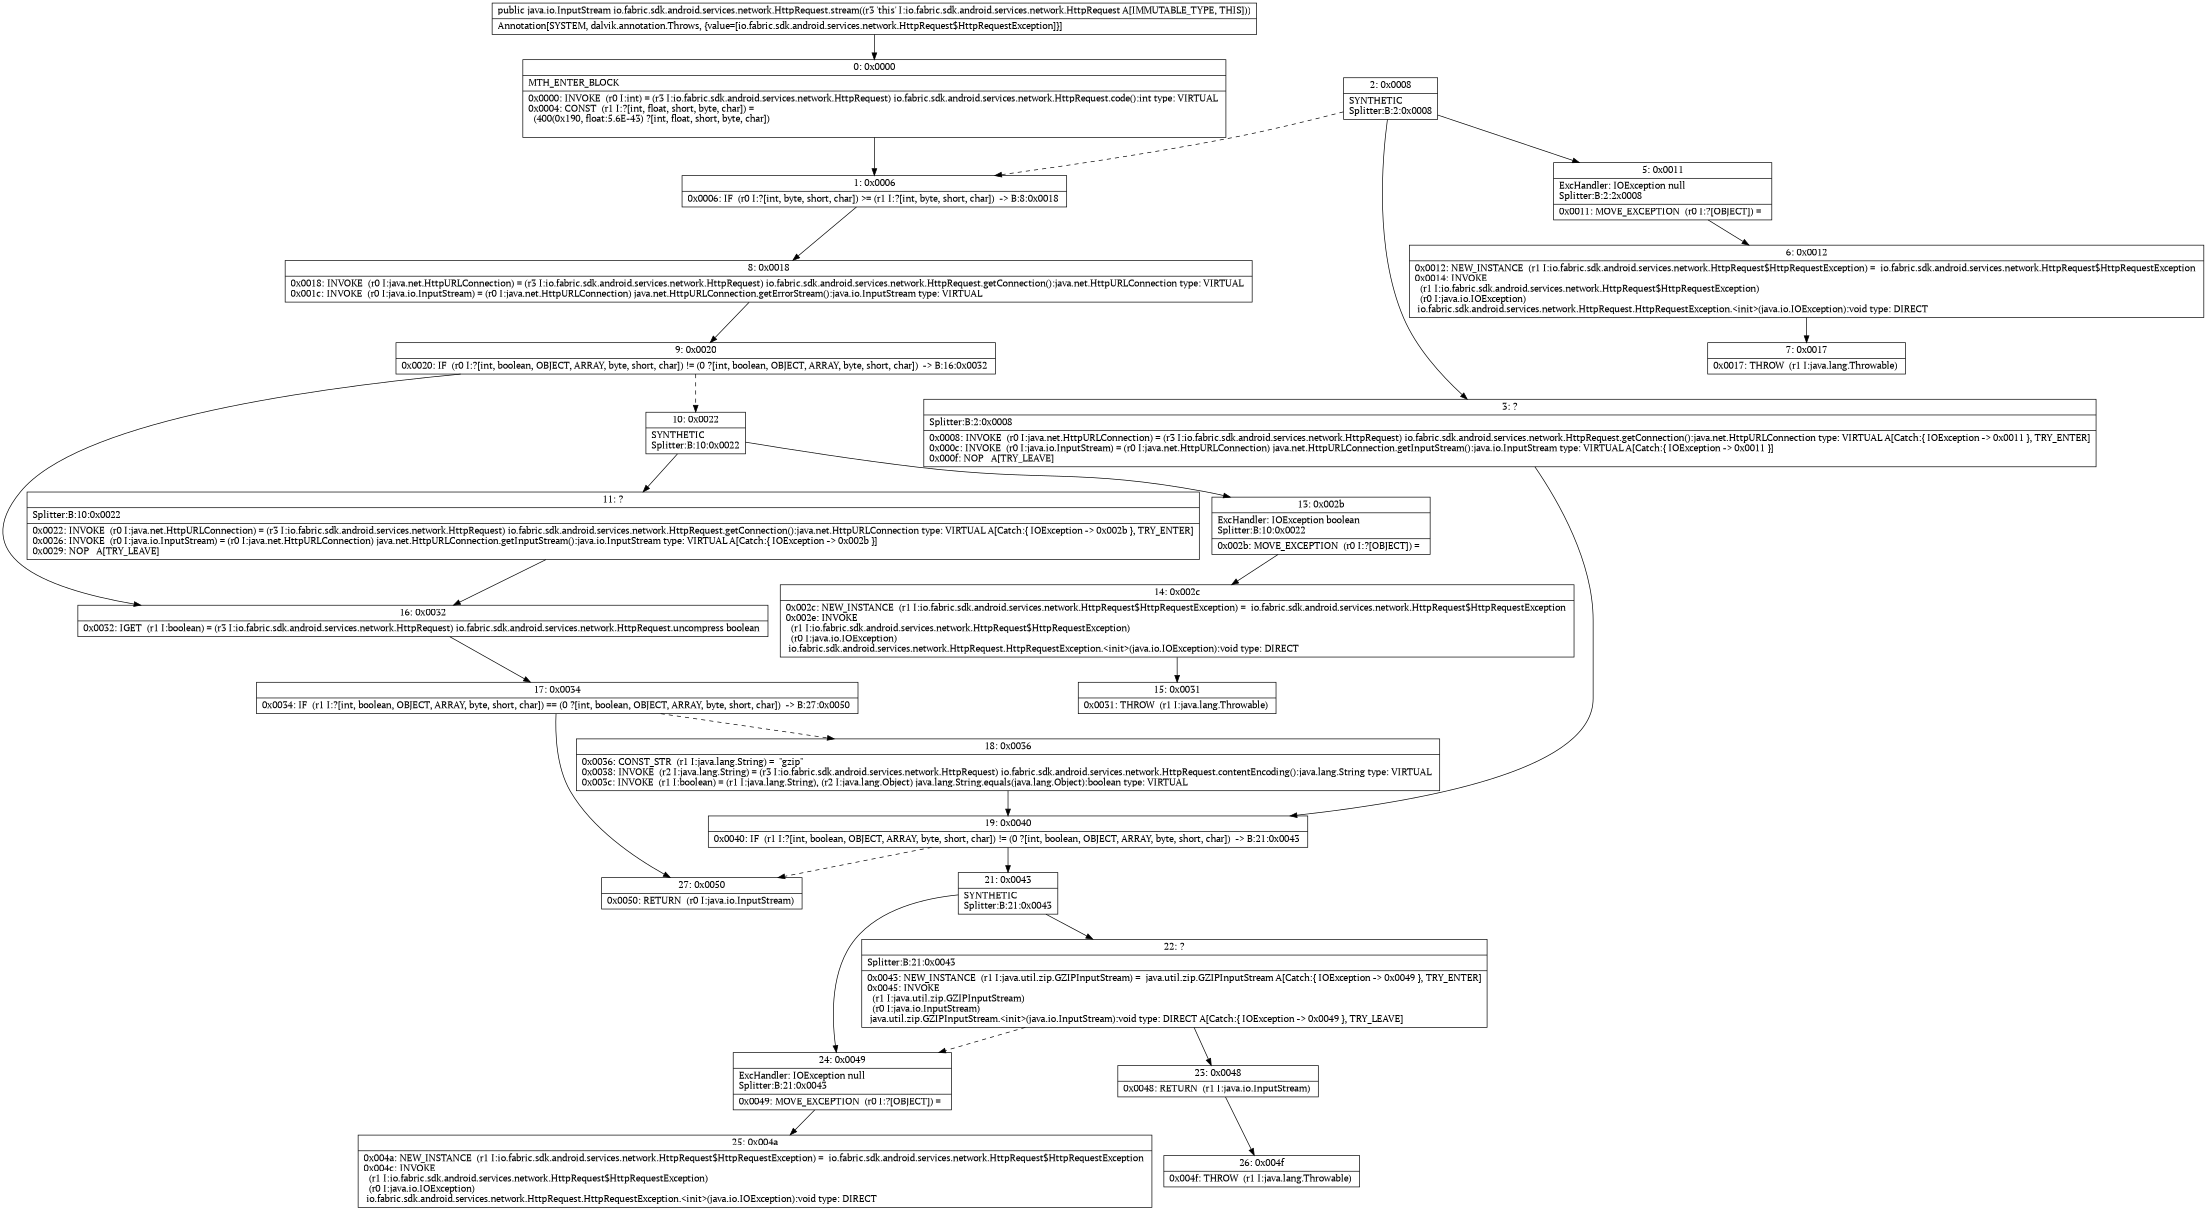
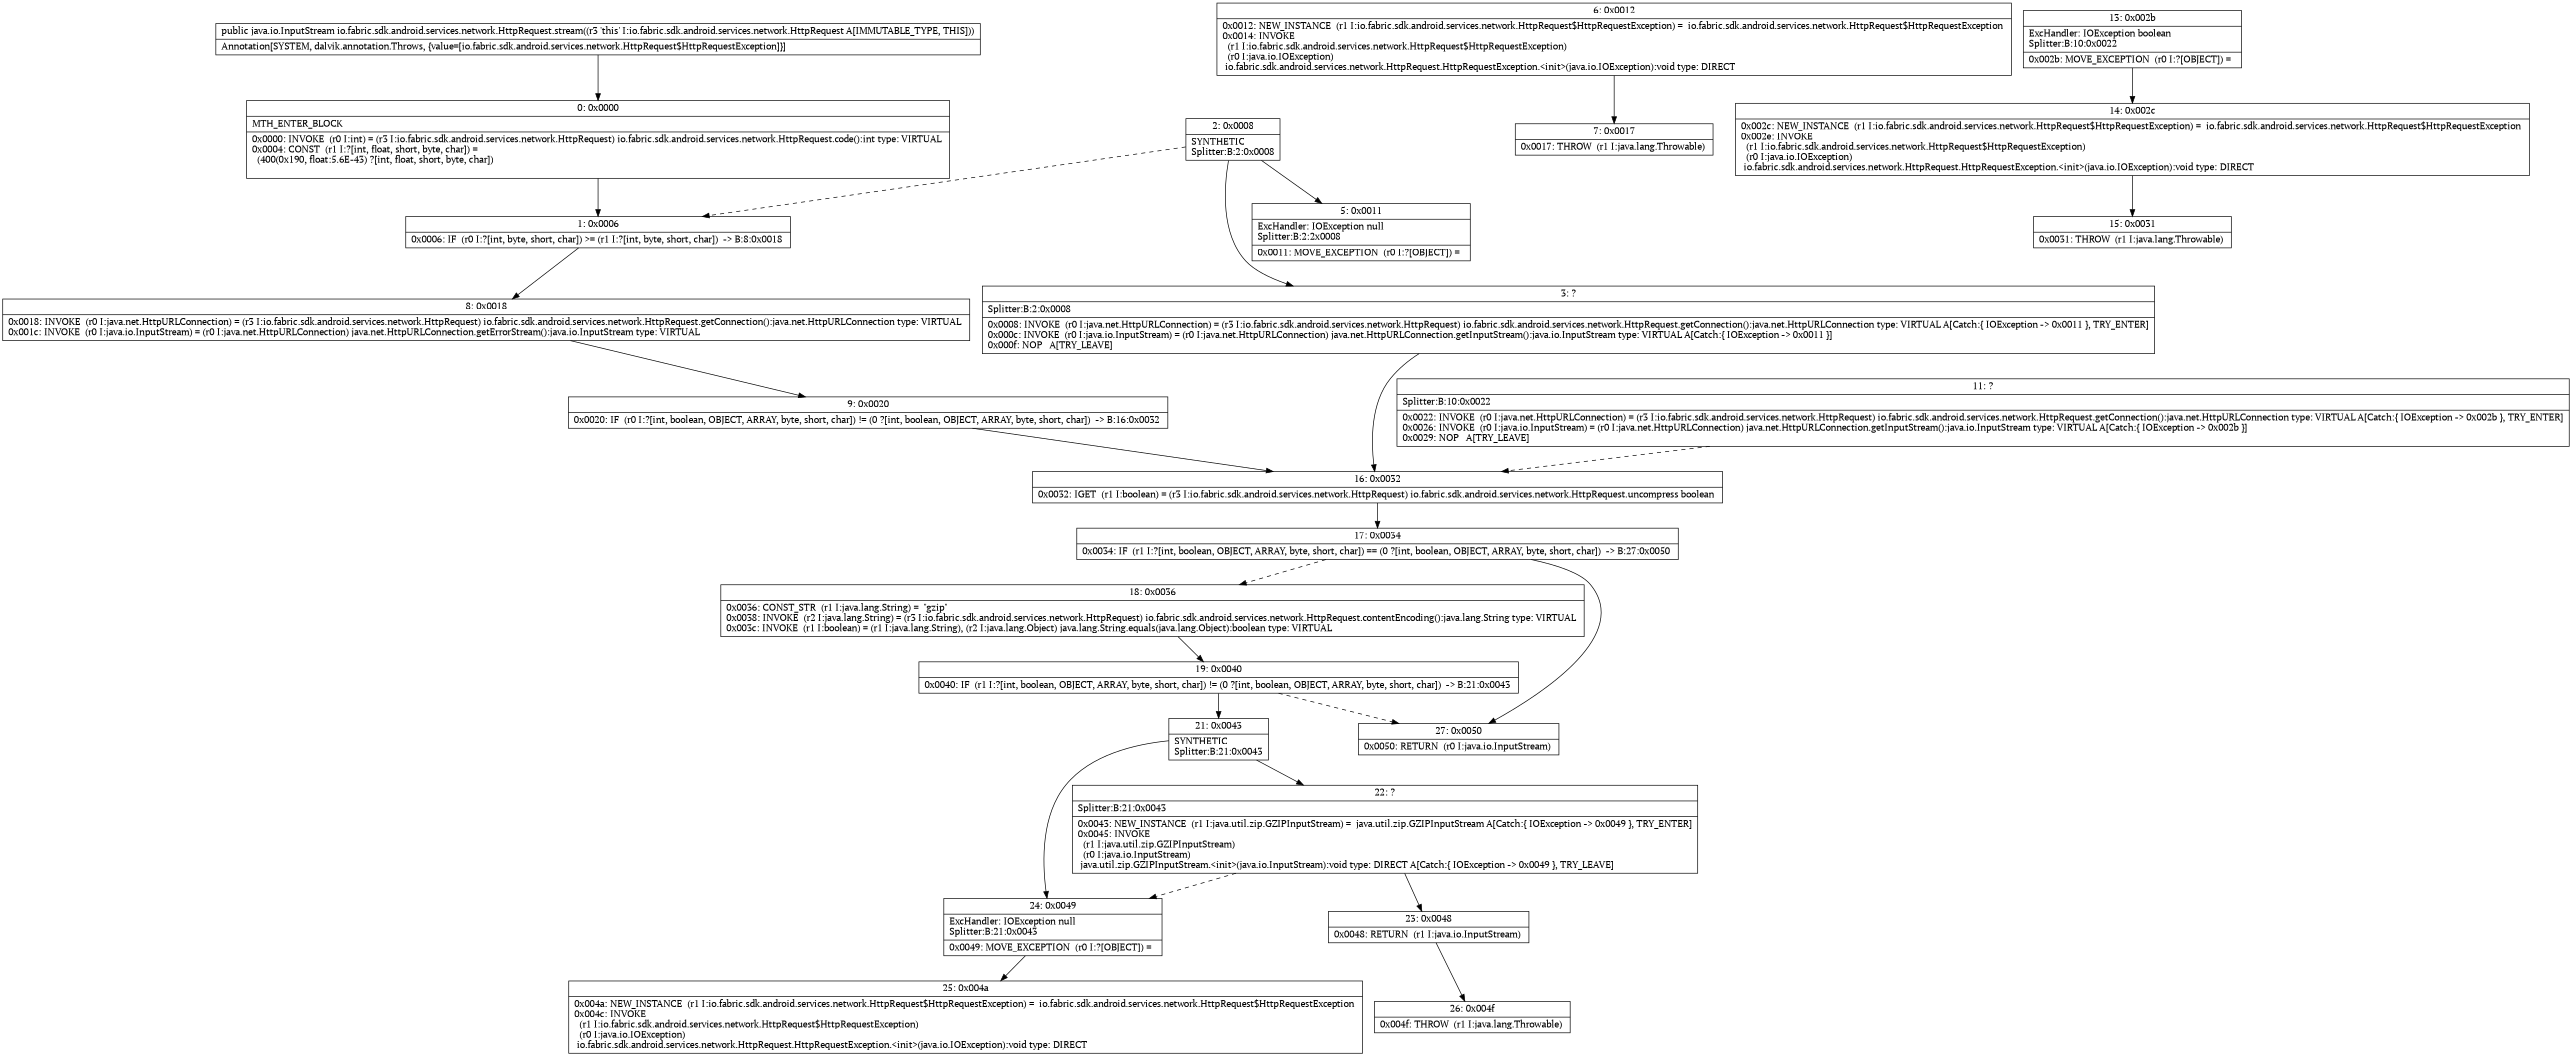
edge "5: 0x0011" -> "6: 0x0012": removed
node "10: 0x0022": removed
edge "11: ?" -> "16: 0x0032": style solid -> dashed
edge "3: ?" -> "19: 0x0040": now "3: ?" -> "16: 0x0032"
